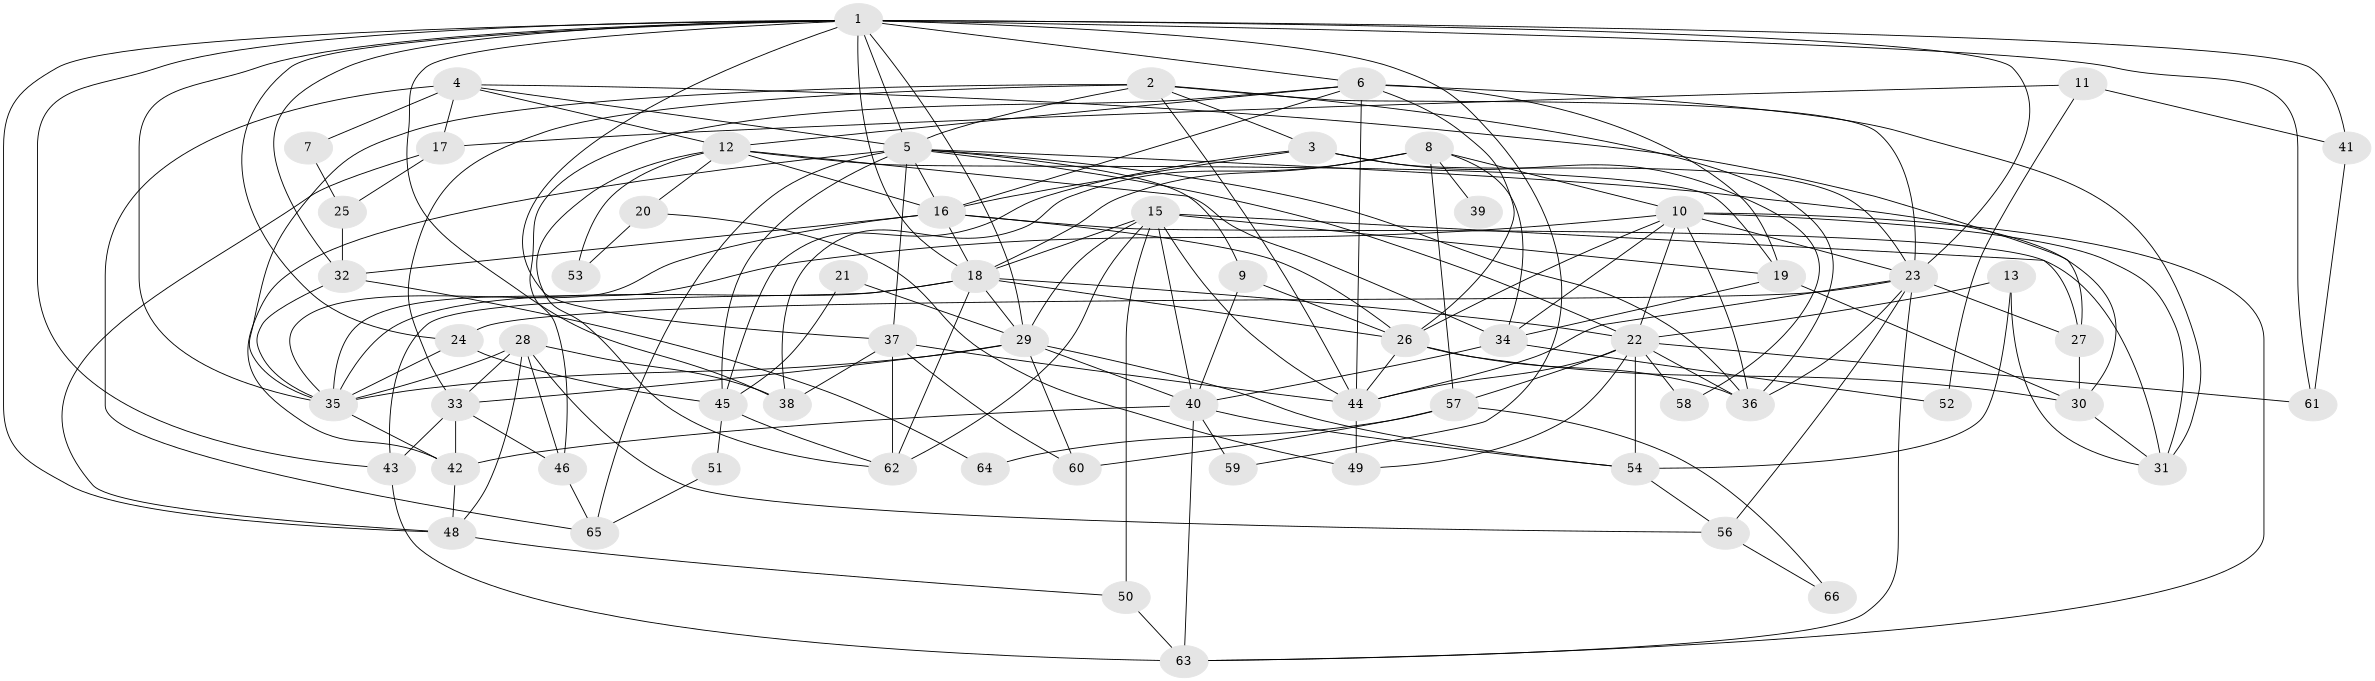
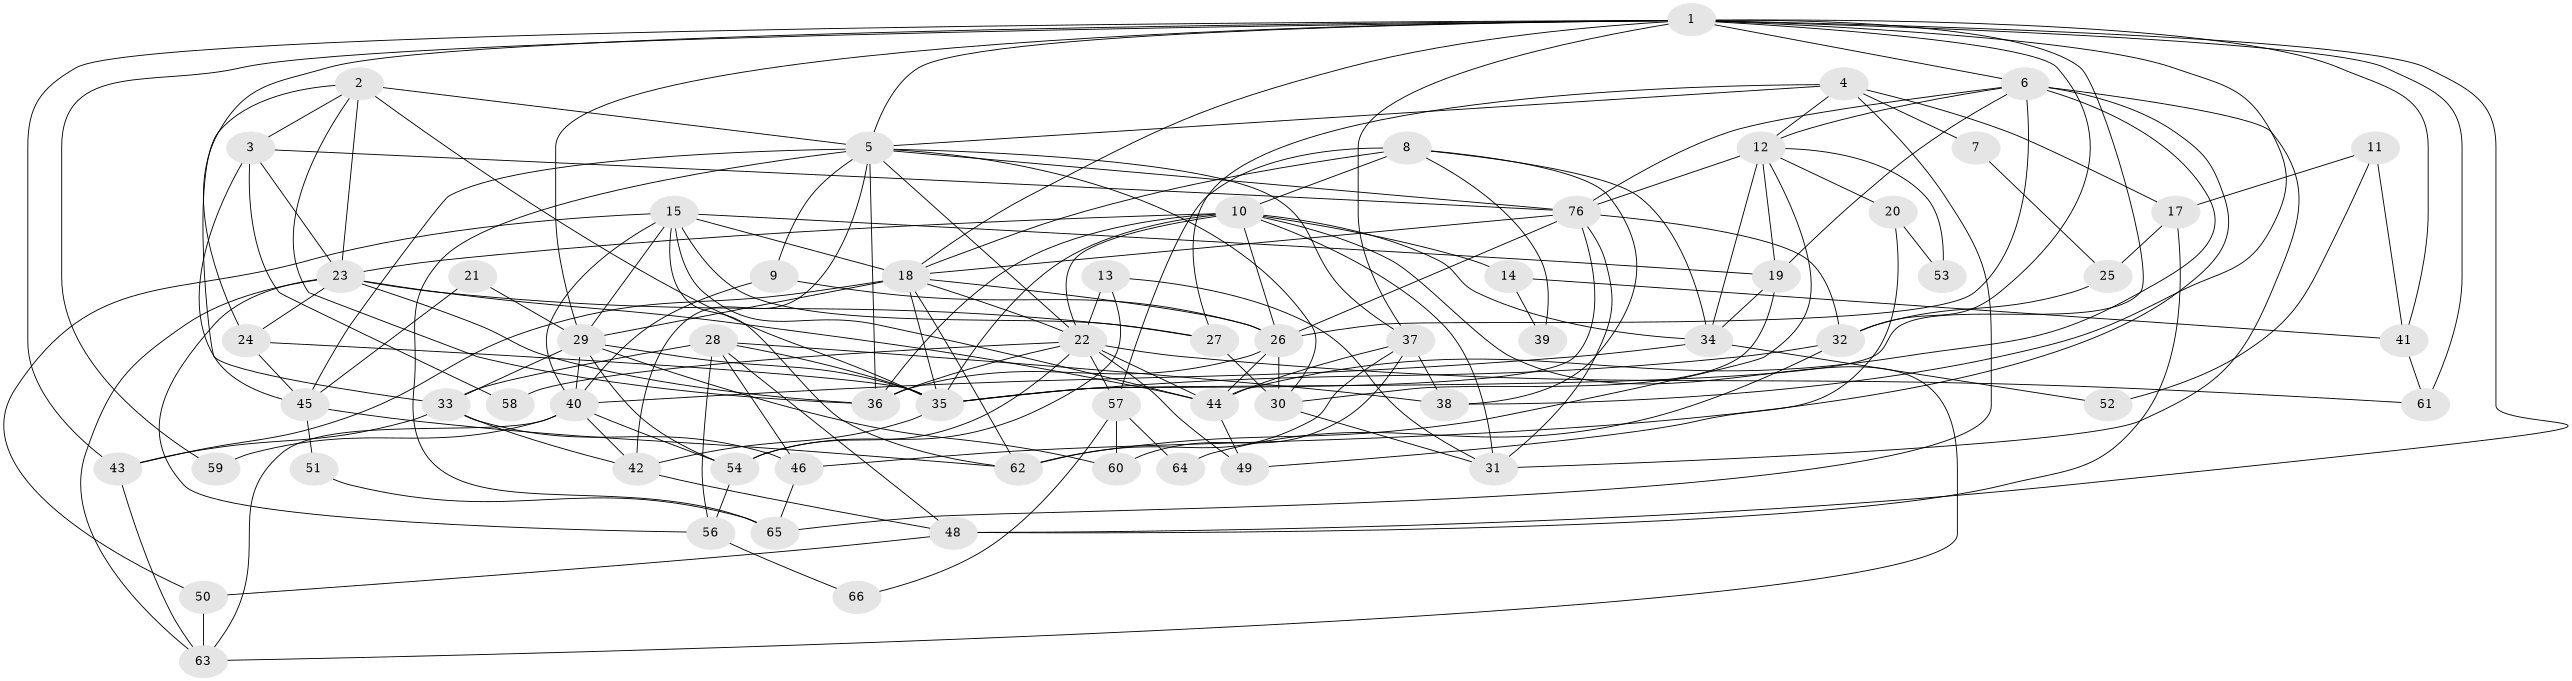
edge "1" -- "23": removed
edge "2" -- "44": removed
node "16": label "16" -> "76"
node "14": added
